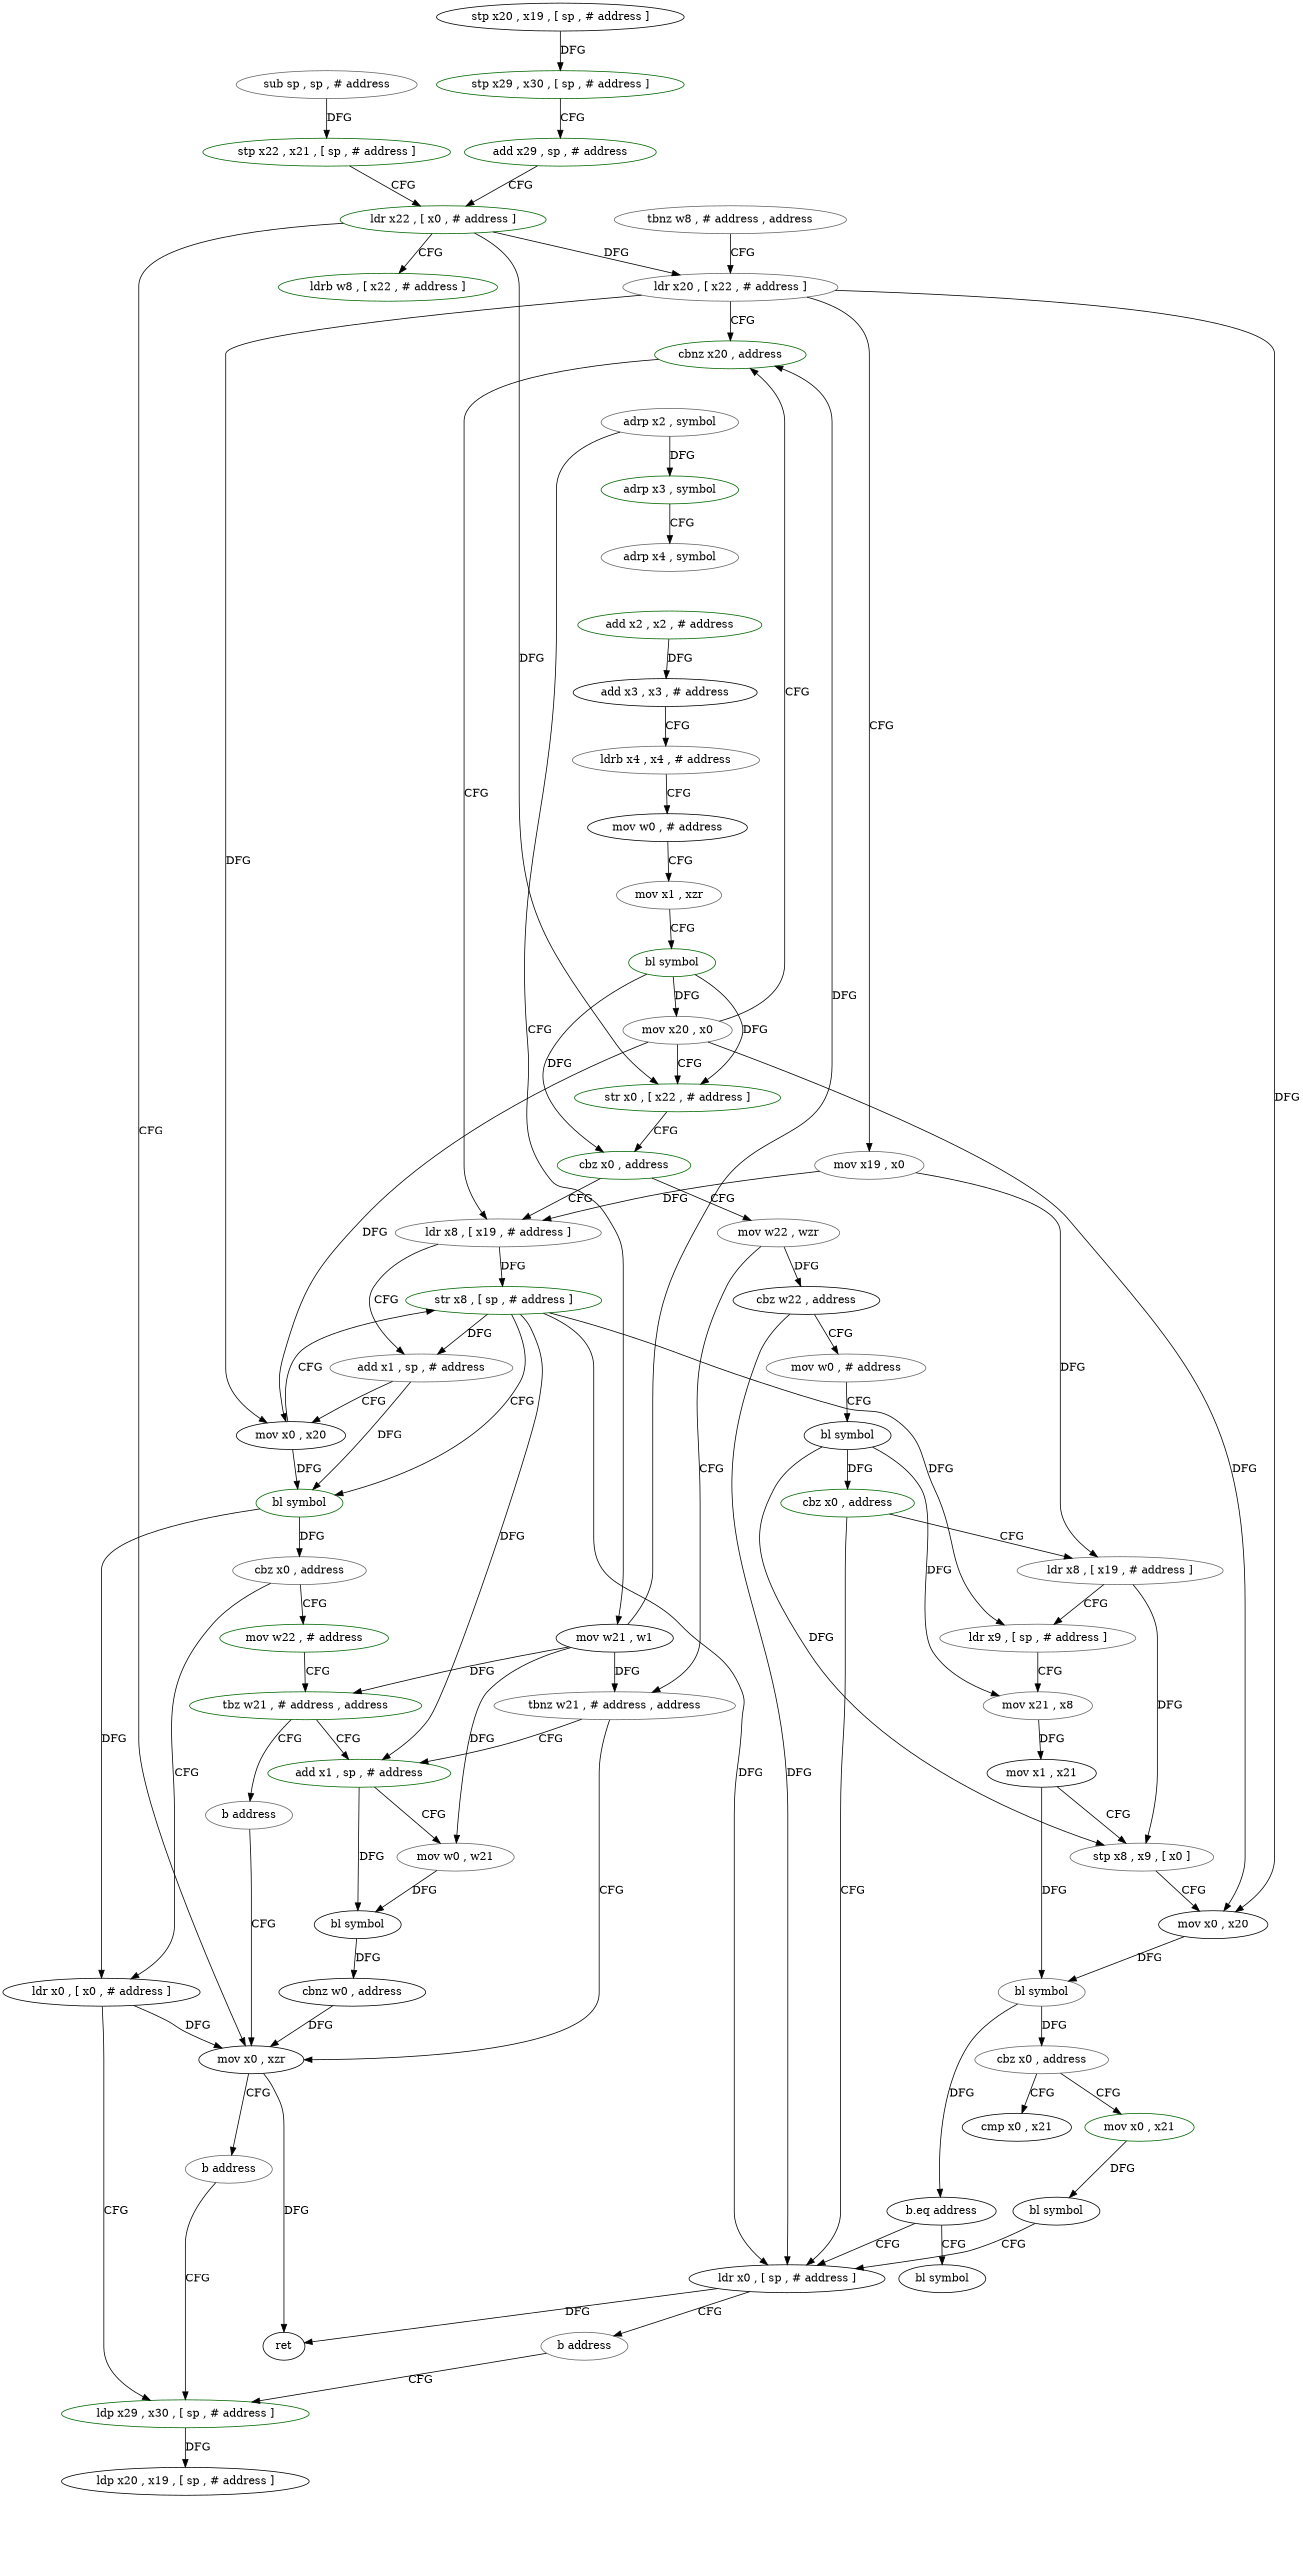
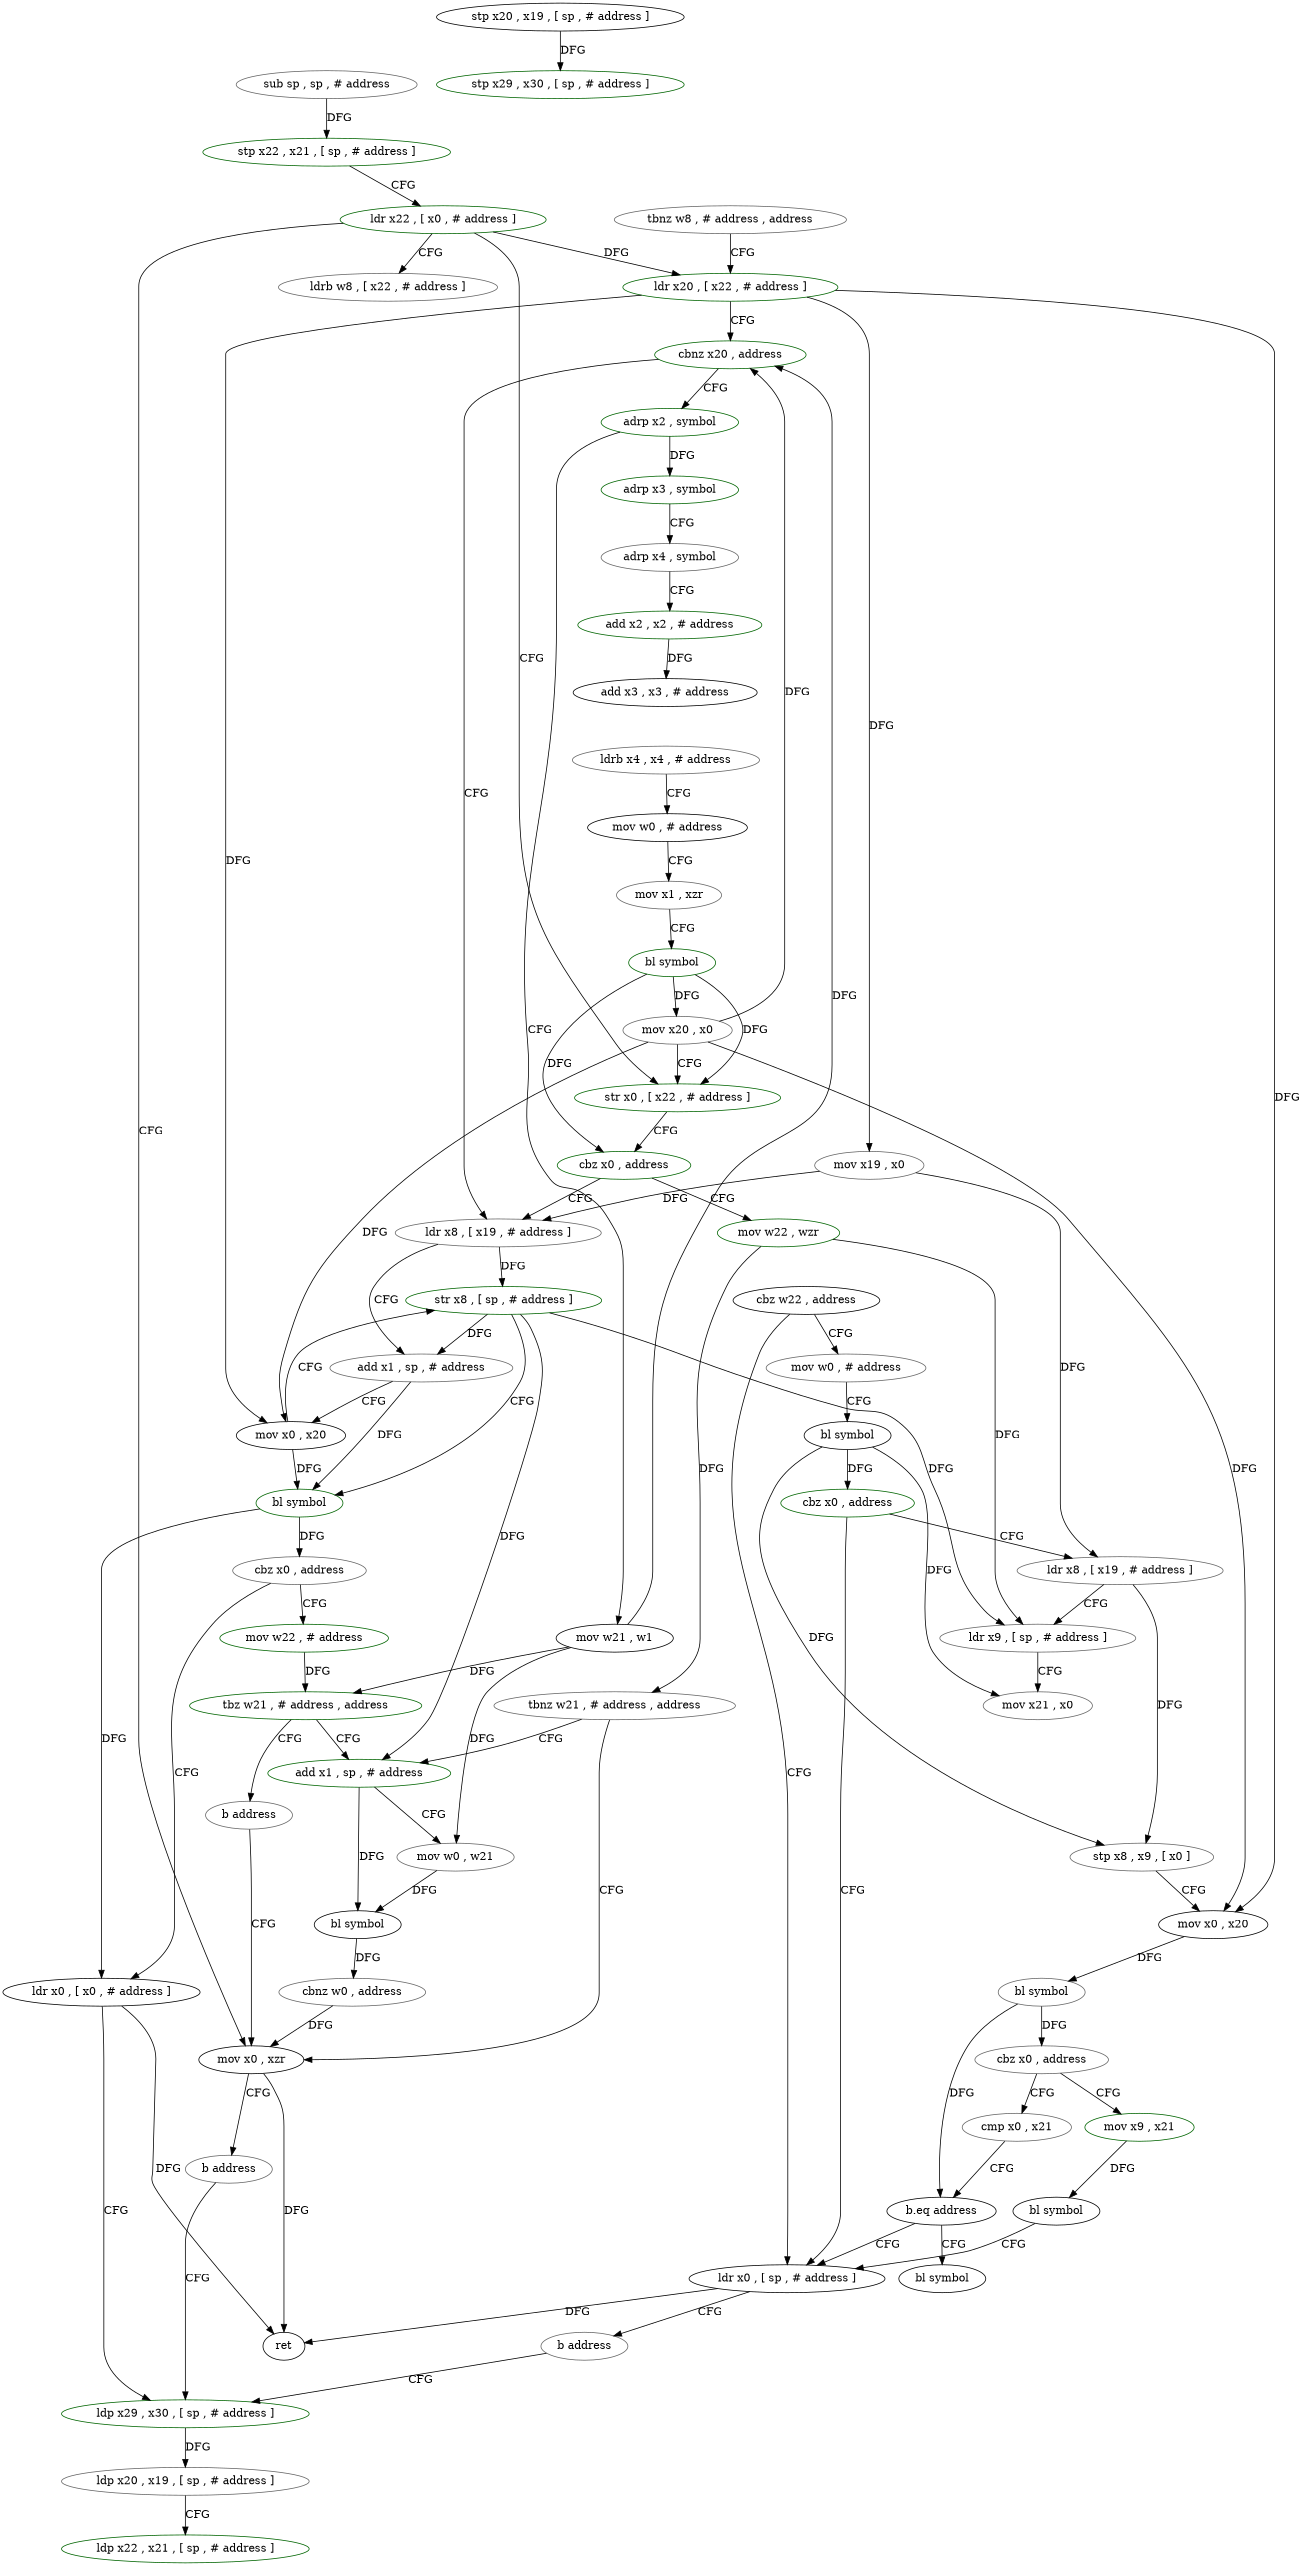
node "add x29 , sp , # address": removed
node "ldrb w8 , [ x22 , # address ]": color darkgreen -> gray40
node "ldr x20 , [ x22 , # address ]": color gray40 -> darkgreen
edge "cbnz x20 , address" -> "adrp x2 , symbol": added, label "CFG"
node "adrp x2 , symbol": color gray40 -> darkgreen
edge "adrp x4 , symbol" -> "add x2 , x2 , # address": added, label "CFG"
edge "ldr x22 , [ x0 , # address ]" -> "str x0 , [ x22 , # address ]": label "DFG" -> "CFG"
edge "mov x20 , x0" -> "cbnz x20 , address": label "CFG" -> "DFG"
edge "add x3 , x3 , # address" -> "ldrb x4 , x4 , # address": removed, label "CFG"
edge "ldr x20 , [ x22 , # address ]" -> "mov x19 , x0": label "CFG" -> "DFG"
node "mov w22 , wzr": color gray40 -> darkgreen
edge "mov w22 , wzr" -> "cbz w22 , address": now "mov w22 , wzr" -> "ldr x9 , [ sp , # address ]"
edge "mov w22 , wzr" -> "tbnz w21 , # address , address": label "CFG" -> "DFG"
edge "mov w21 , w1" -> "tbnz w21 , # address , address": removed, label "DFG"
edge "mov w22 , # address" -> "tbz w21 , # address , address": label "CFG" -> "DFG"
node "mov x21 , x8": label "mov x21 , x8" -> "mov x21 , x0"
edge "str x8 , [ sp , # address ]" -> "ldr x0 , [ sp , # address ]": removed, label "DFG"
edge "cbz w22 , address" -> "ldr x0 , [ sp , # address ]": label "DFG" -> "CFG"
node "mov x1 , x21": removed
node "cbnz w0 , address": color black -> gray40
edge "ldr x0 , [ x0 , # address ]" -> "mov x0 , xzr": now "ldr x0 , [ x0 , # address ]" -> "ret"
node "cmp x0 , x21": color black -> gray40
node "mov x0 , x21": label "mov x0 , x21" -> "mov x9 , x21"
edge "cmp x0 , x21" -> "b.eq address": added, label "CFG"
node "ldp x20 , x19 , [ sp , # address ]": color black -> gray40
node "ldp x22 , x21 , [ sp , # address ]": added
